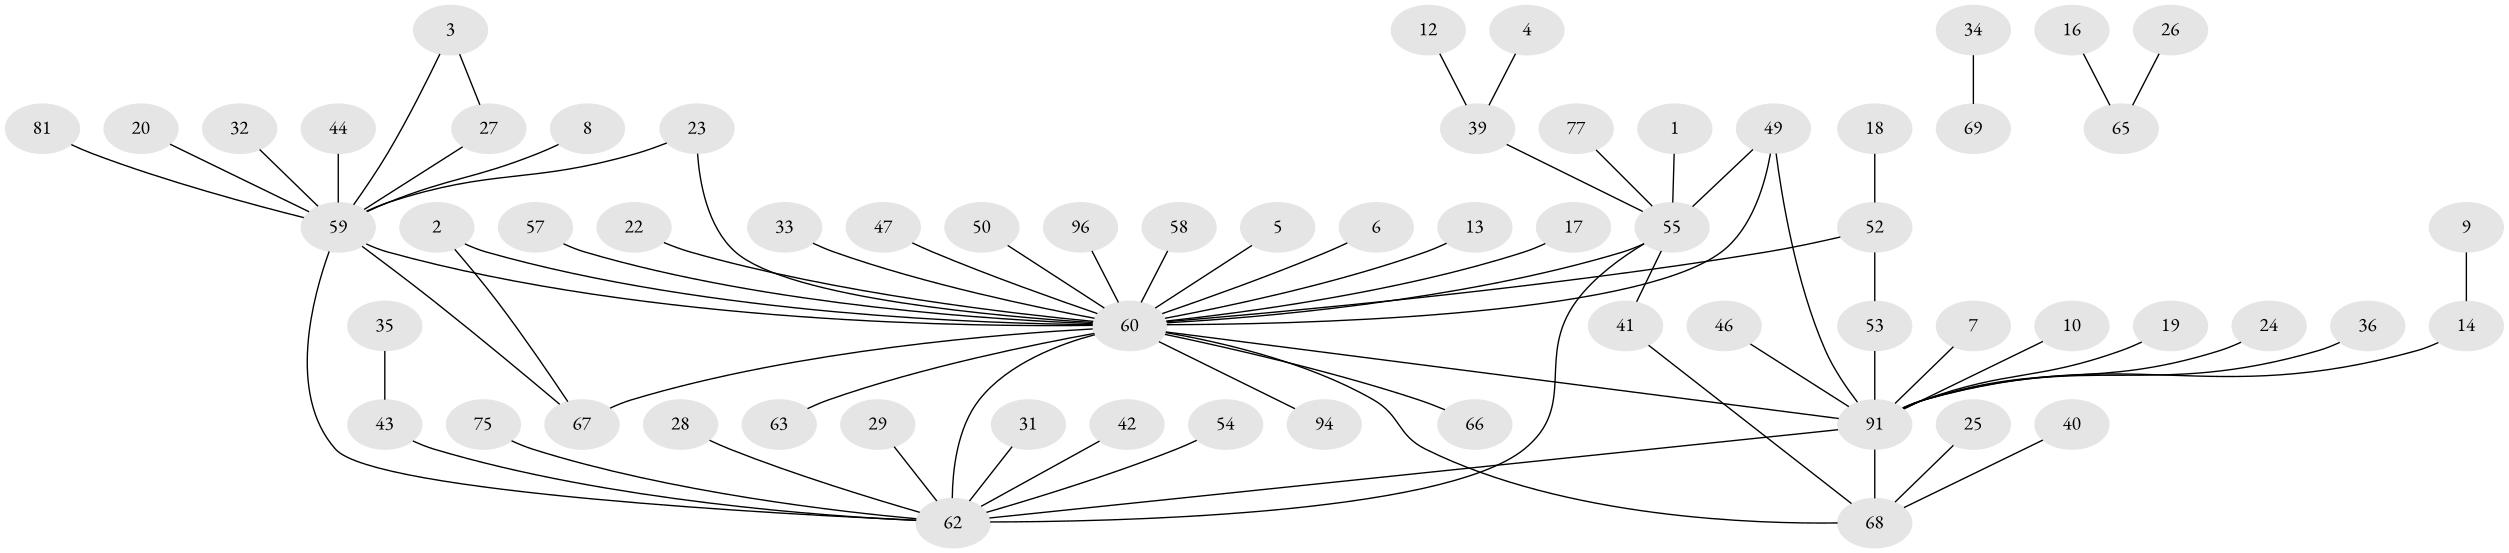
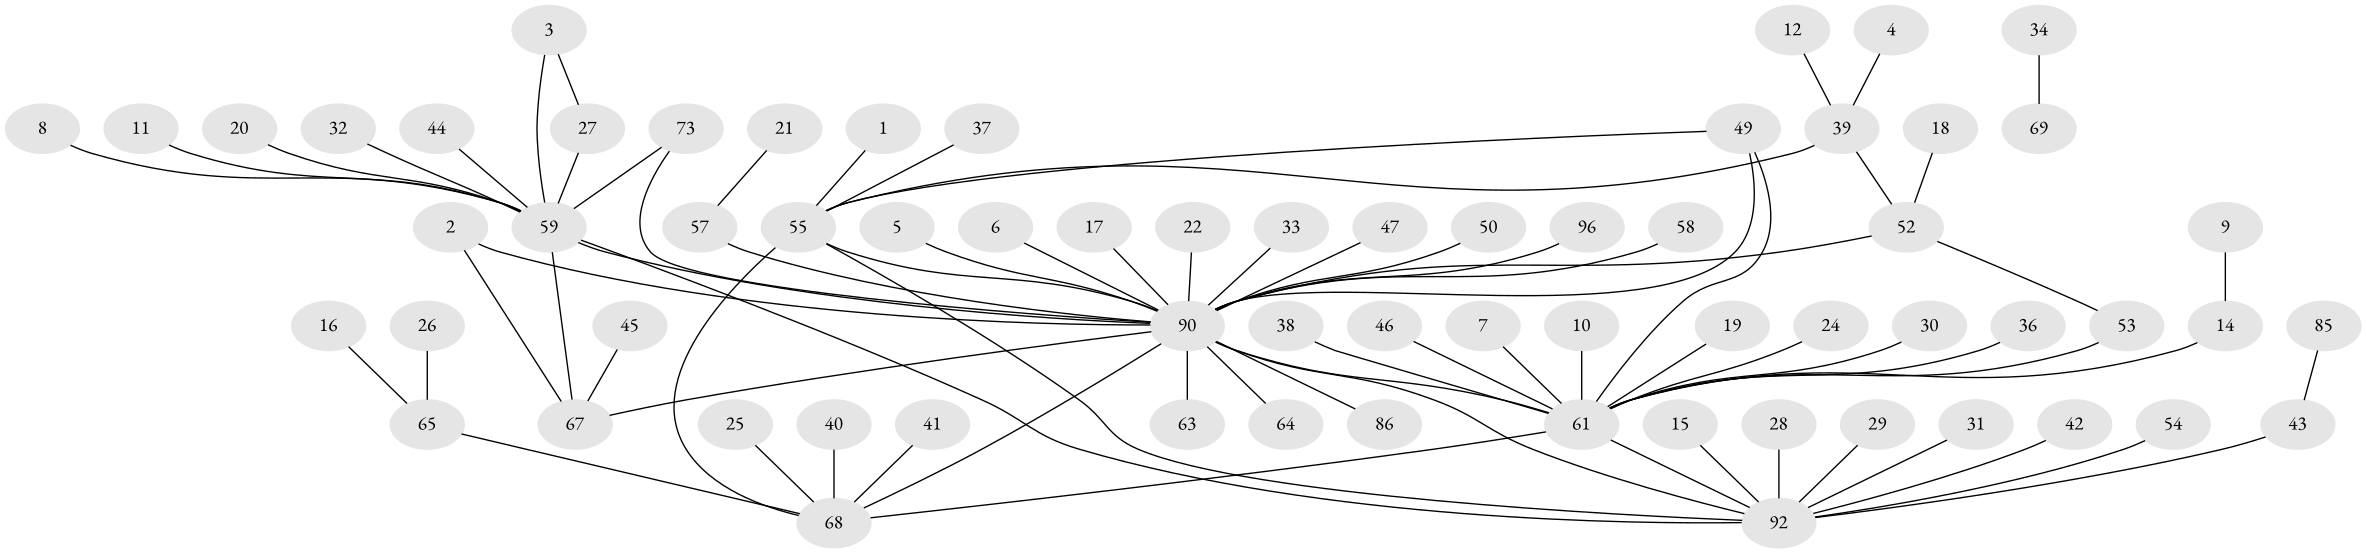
node "81": label "81" -> "11"
node "23": label "23" -> "73"
node "21": added
node "77": label "77" -> "37"
edge "39" -- "52": added
node "13": removed
edge "55" -- "41": now "55" -- "68"
node "35": label "35" -> "85"
node "45": added
node "60": label "60" -> "90"
node "38": added
node "30": added
node "75": label "75" -> "15"
node "94": label "94" -> "64"
node "66": label "66" -> "86"
node "91": label "91" -> "61"
edge "65" -- "68": added
node "62": label "62" -> "92"
